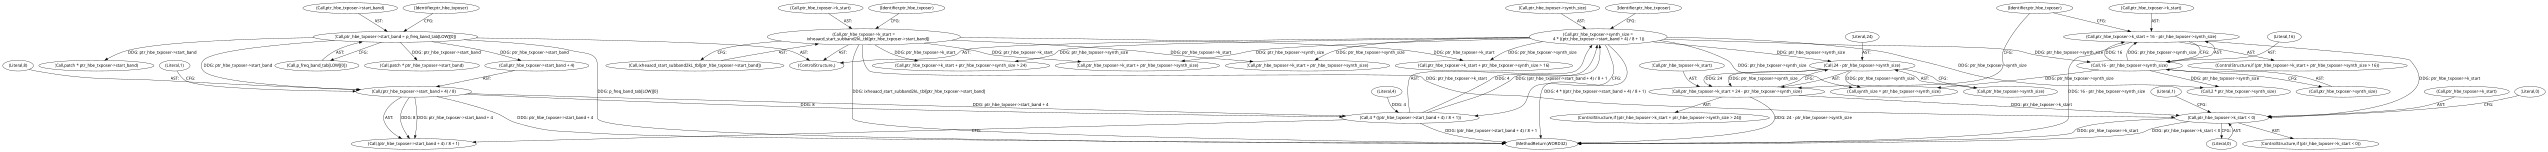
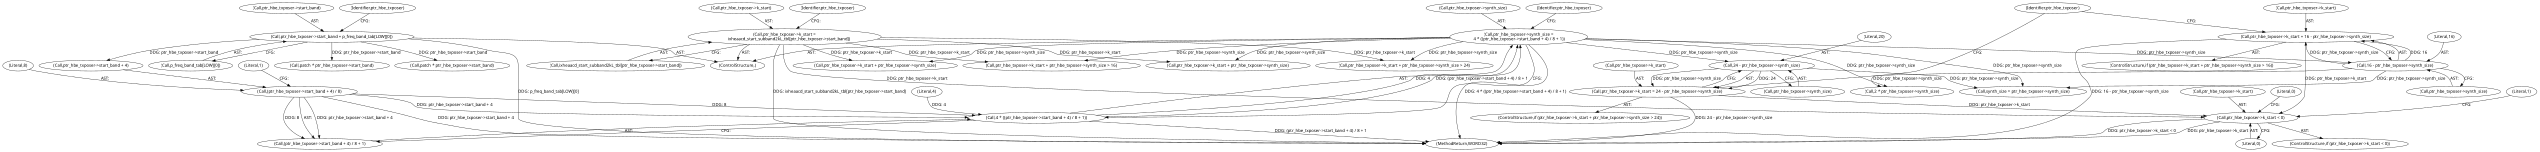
node "(Literal,24)": label "(Literal,24)" -> "(Literal,20)"
edge "(Call,ptr_hbe_txposer->start_band = p_freq_band_tab[LOW][0])" -> "(Call,(ptr_hbe_txposer->start_band + 4) / 8)": removed, label "DDG: ptr_hbe_txposer->start_band"
edge "(Call,(ptr_hbe_txposer->start_band + 4) / 8 + 1)" -> "(Call,4 * ((ptr_hbe_txposer->start_band + 4) / 8 + 1))": added, label "AST:"
